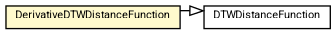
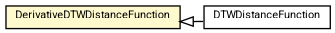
edge "DerivativeDTWDistanceFunction" -> "DTWDistanceFunction": reversed
